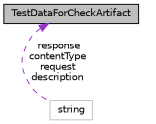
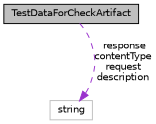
edge "string" -> "TestDataForCheckArtifact": reversed
